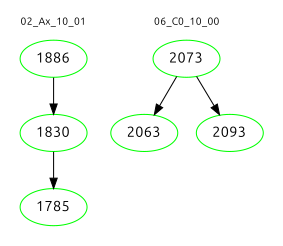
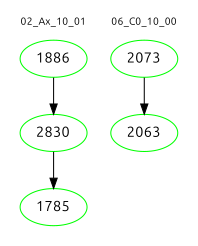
node "1830": label "1830" -> "2830"
node "2093": removed
